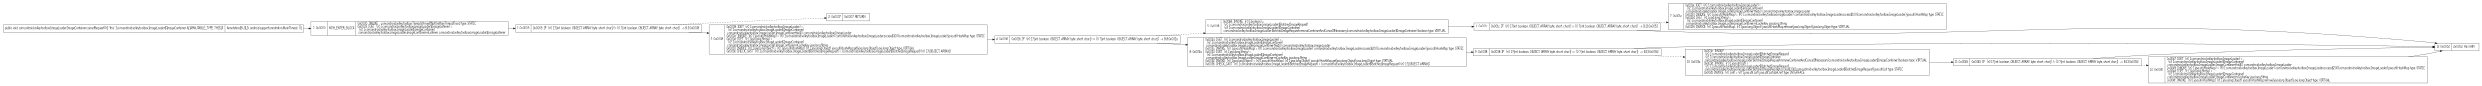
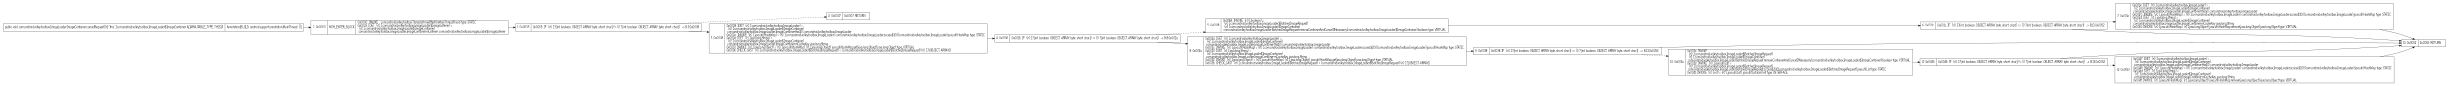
edge "7: 0x001e" -> "13: 0x0052": added
